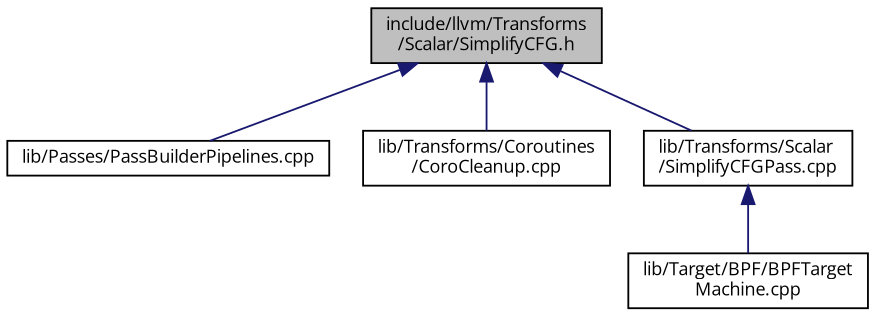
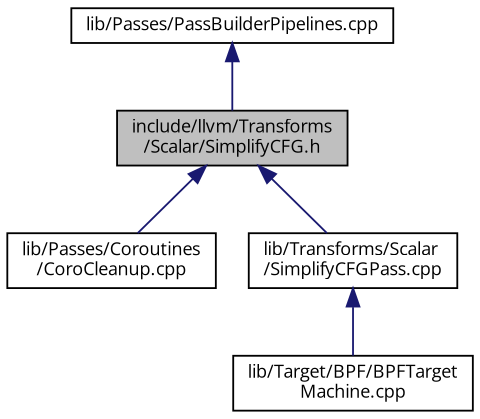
edge "lib/Passes/PassBuilderPipelines.cpp" -> "include/llvm/Transforms /Scalar/SimplifyCFG.h": reversed
node "lib/Transforms/Coroutines /CoroCleanup.cpp": label "lib/Transforms/Coroutines /CoroCleanup.cpp" -> "lib/Passes/Coroutines /CoroCleanup.cpp"
